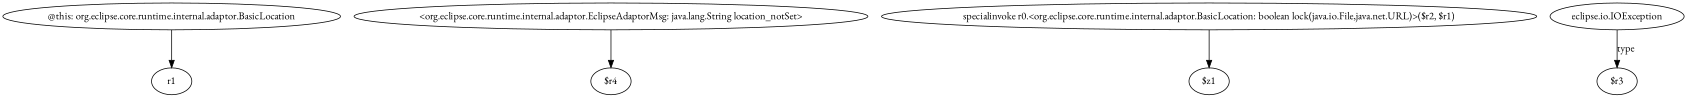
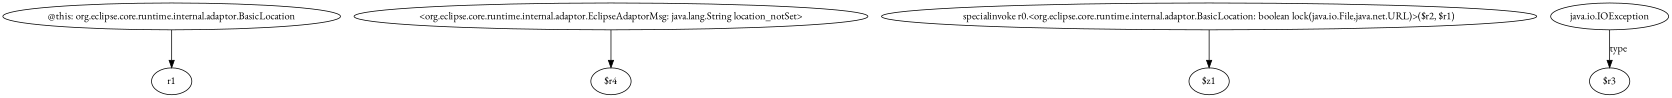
node "eclipse.io.IOException": label "eclipse.io.IOException" -> "java.io.IOException"
